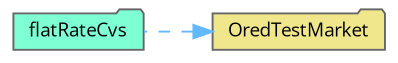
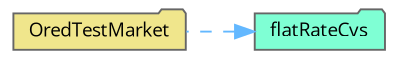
edge "flatRateCvs" -> "OredTestMarket": reversed
